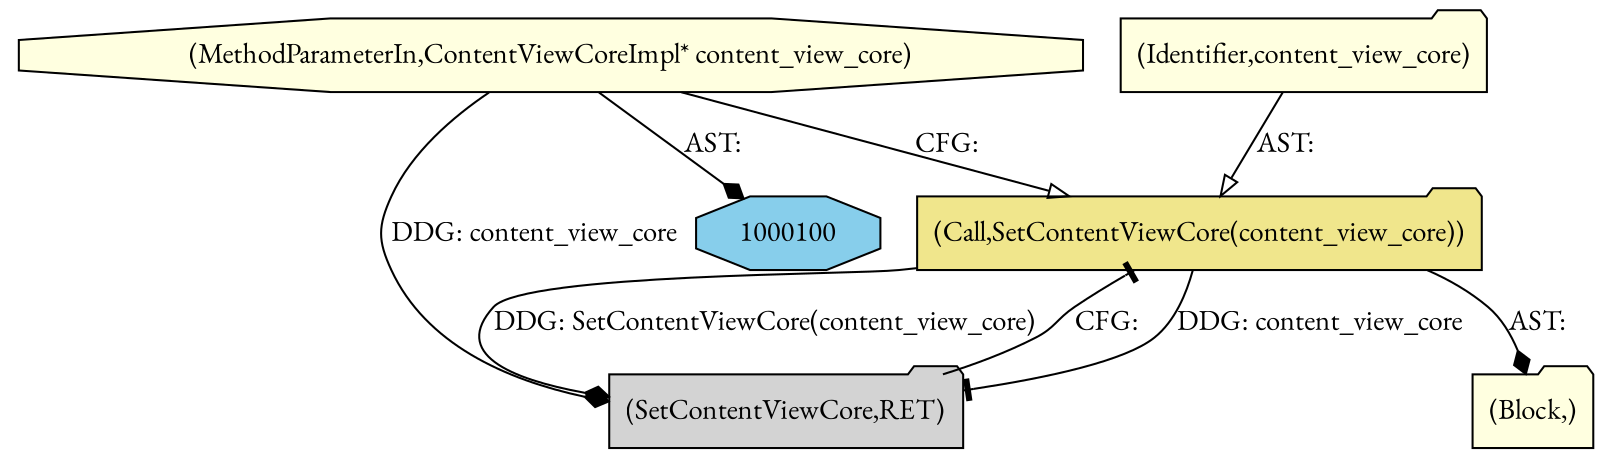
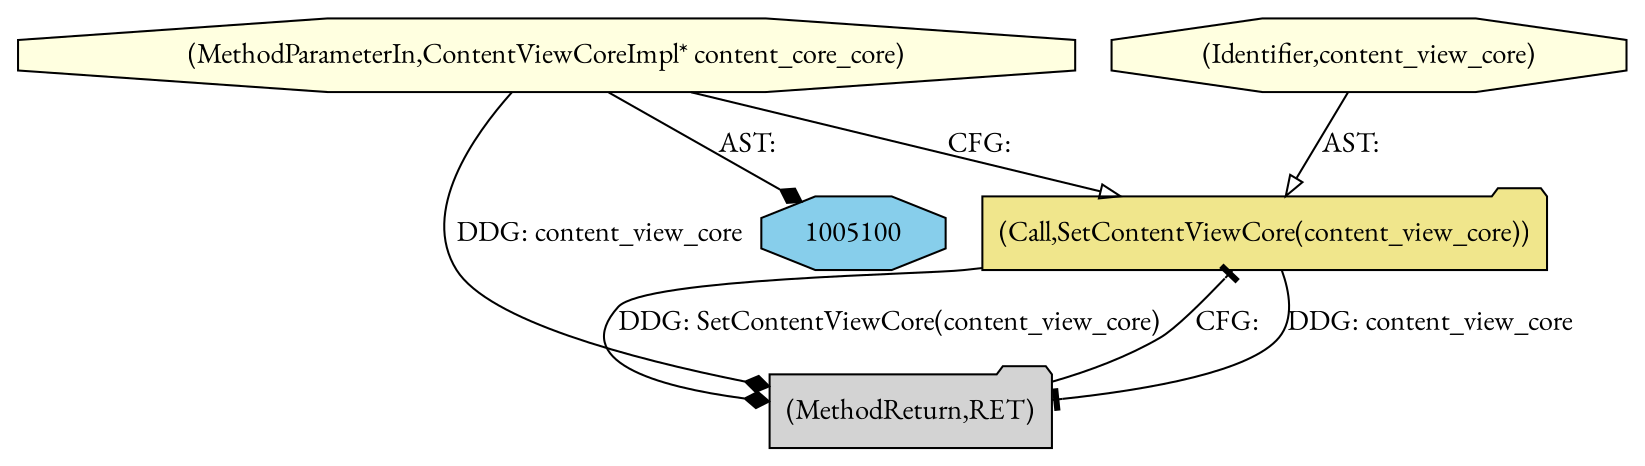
node "(MethodParameterIn,ContentViewCoreImpl* content_view_core)": label "(MethodParameterIn,ContentViewCoreImpl* content_view_core)" -> "(MethodParameterIn,ContentViewCoreImpl* content_core_core)"
node "(Identifier,content_view_core)": shape folder -> octagon
node "1000100": label "1000100" -> "1005100"
node "(SetContentViewCore,RET)": label "(SetContentViewCore,RET)" -> "(MethodReturn,RET)"
node "(Block,)": removed
